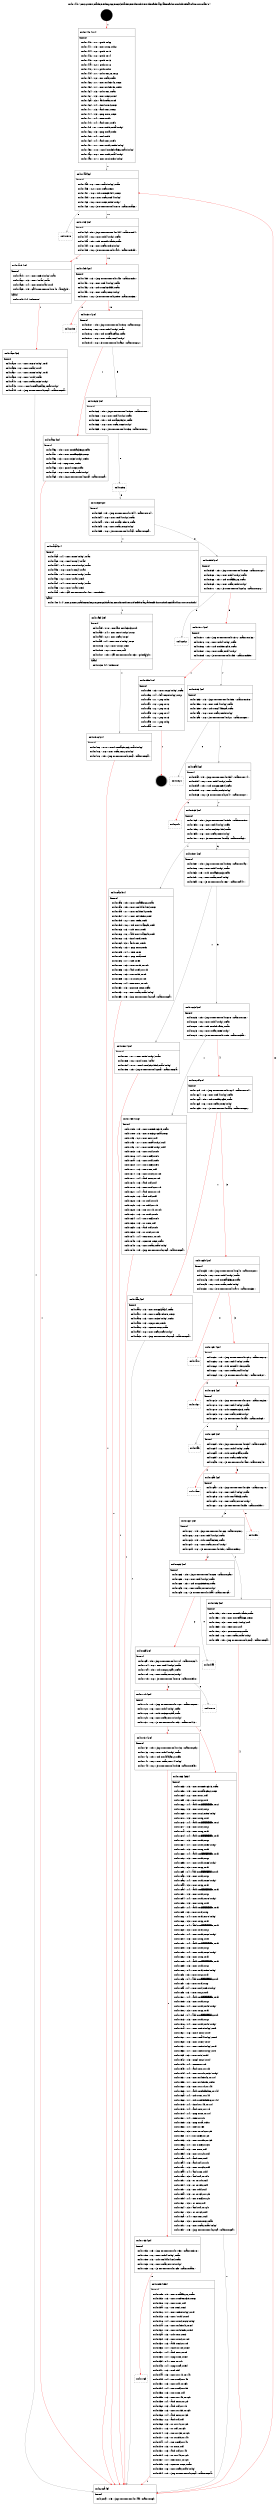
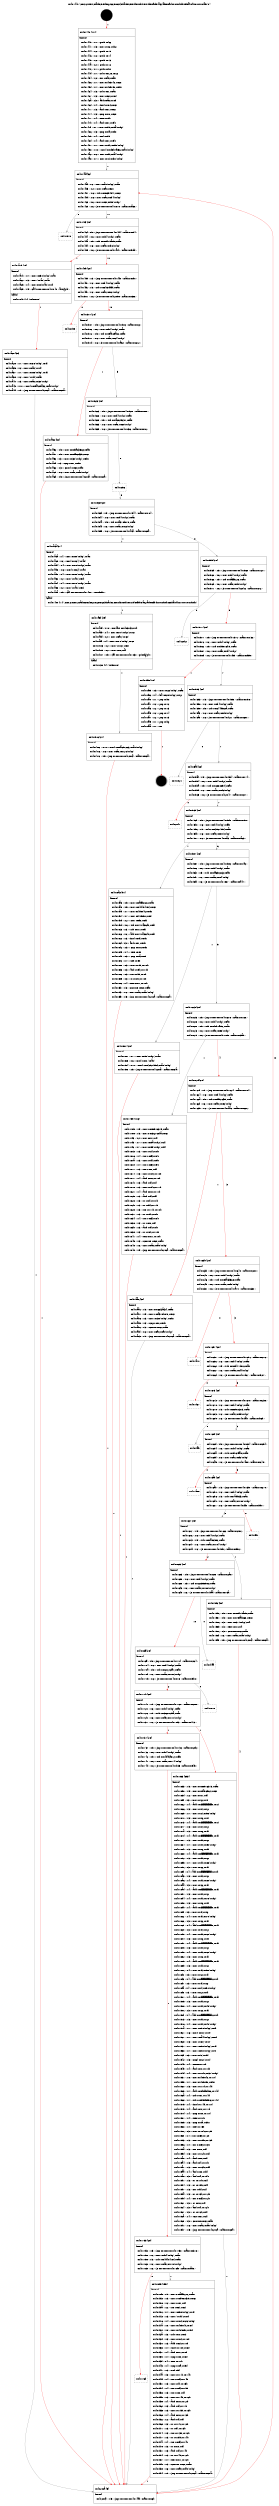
edge "0x4016e3 [28]" -> "0x4016ff [28]": label " 2" -> " 10"
edge "0x401753 [28]" -> "0x401efe [155]": added, label "1"
